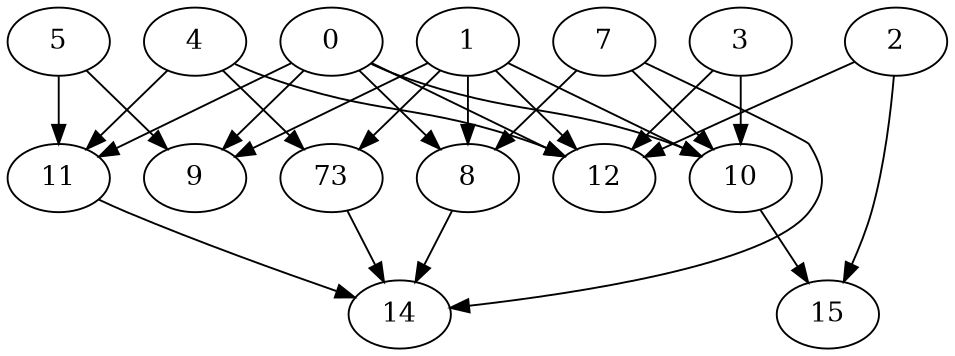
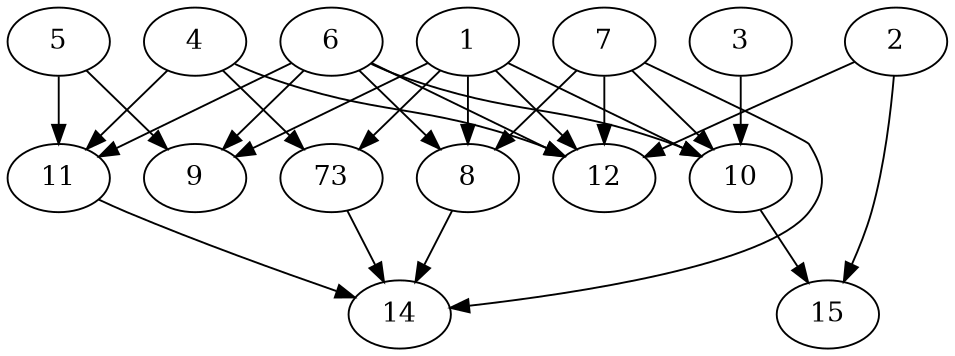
node "0": label "0" -> "6"
edge "3" -> "12": now "7" -> "12"
